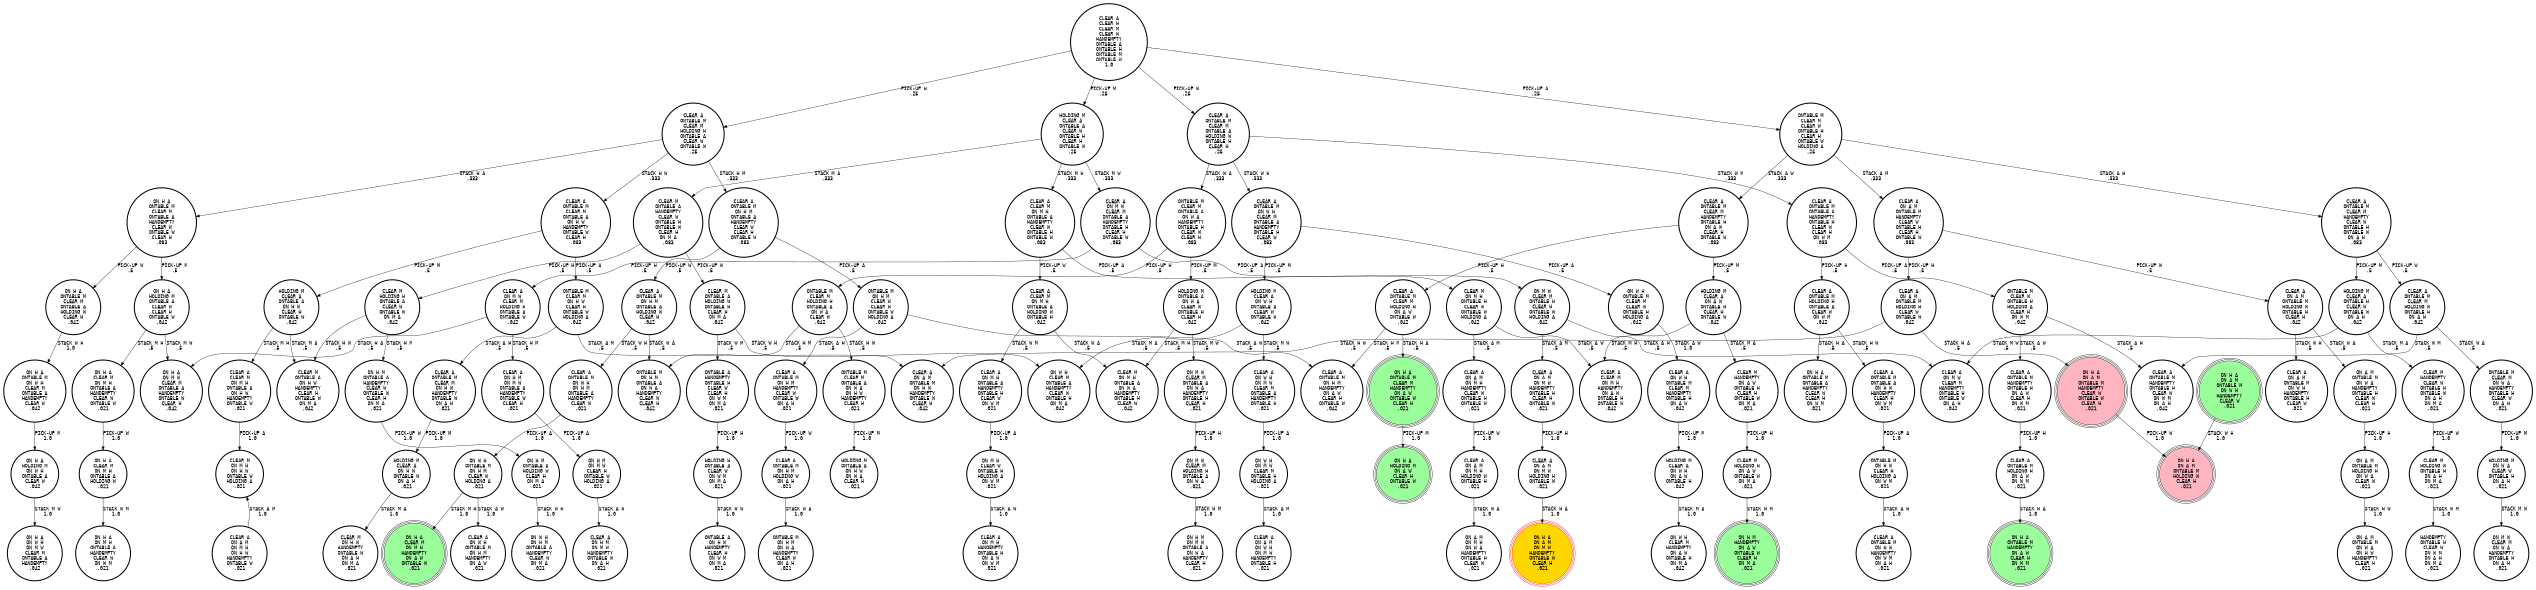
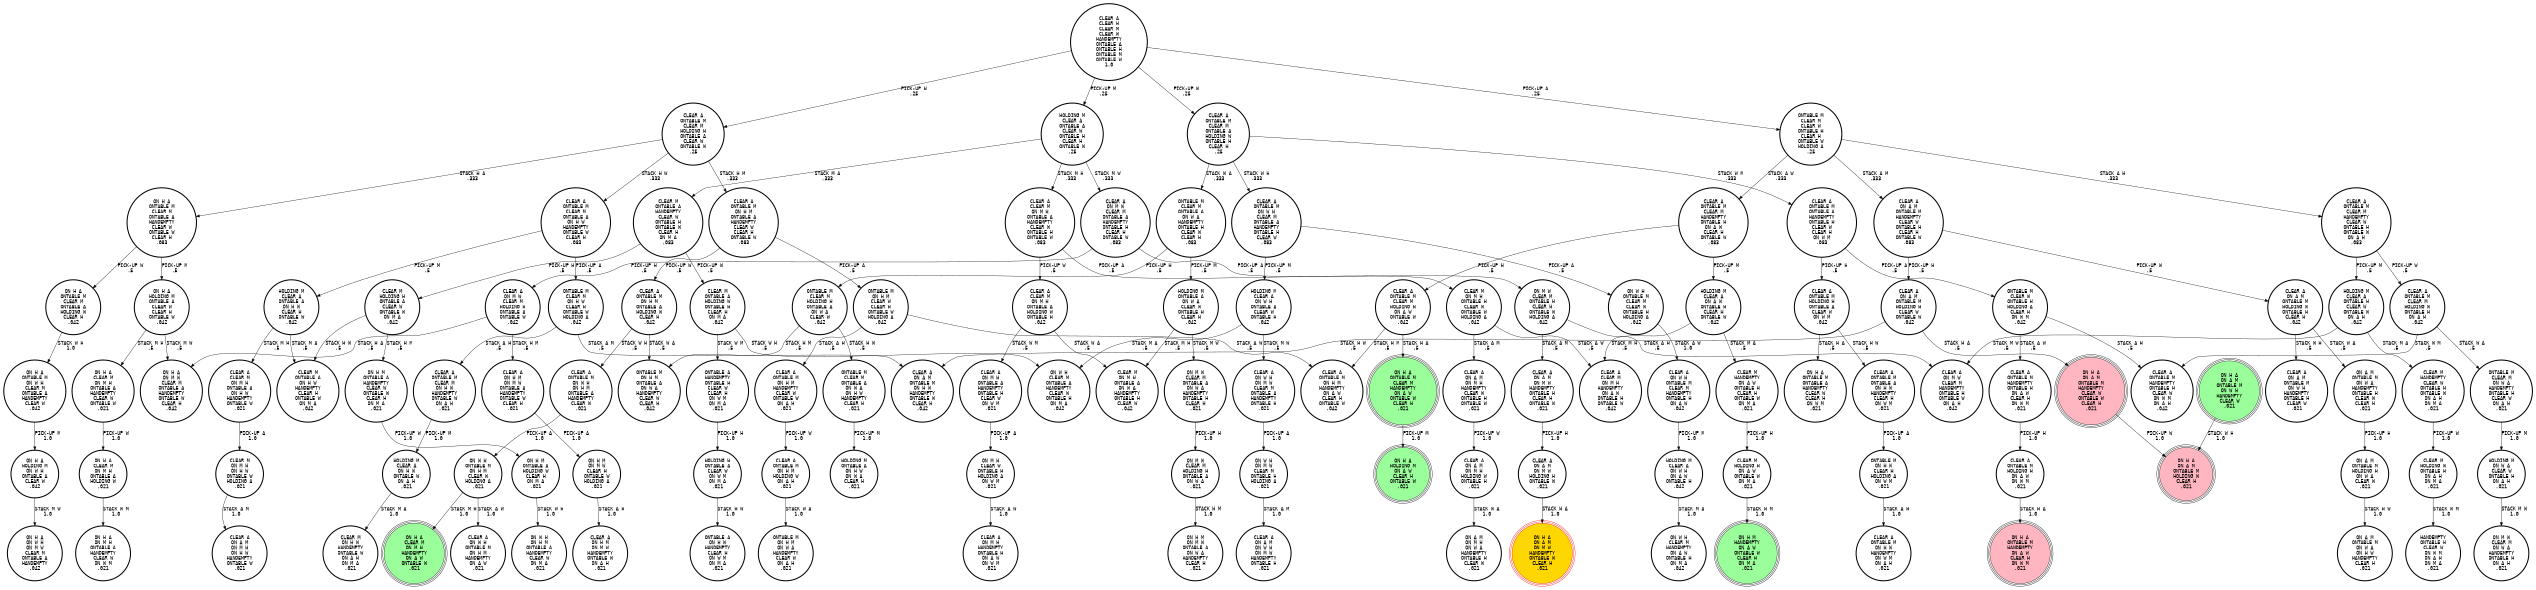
edge "CLEAR A ON A M ON M H ON H W HANDEMPTY ONTABLE W .021" -> "CLEAR M ON M H ON H W ONTABLE W HOLDING A .021": reversed
node "ON H A ONTABLE M HANDEMPTY ON A W CLEAR H ON W M .021": fillcolor palegreen1 -> lightpink
